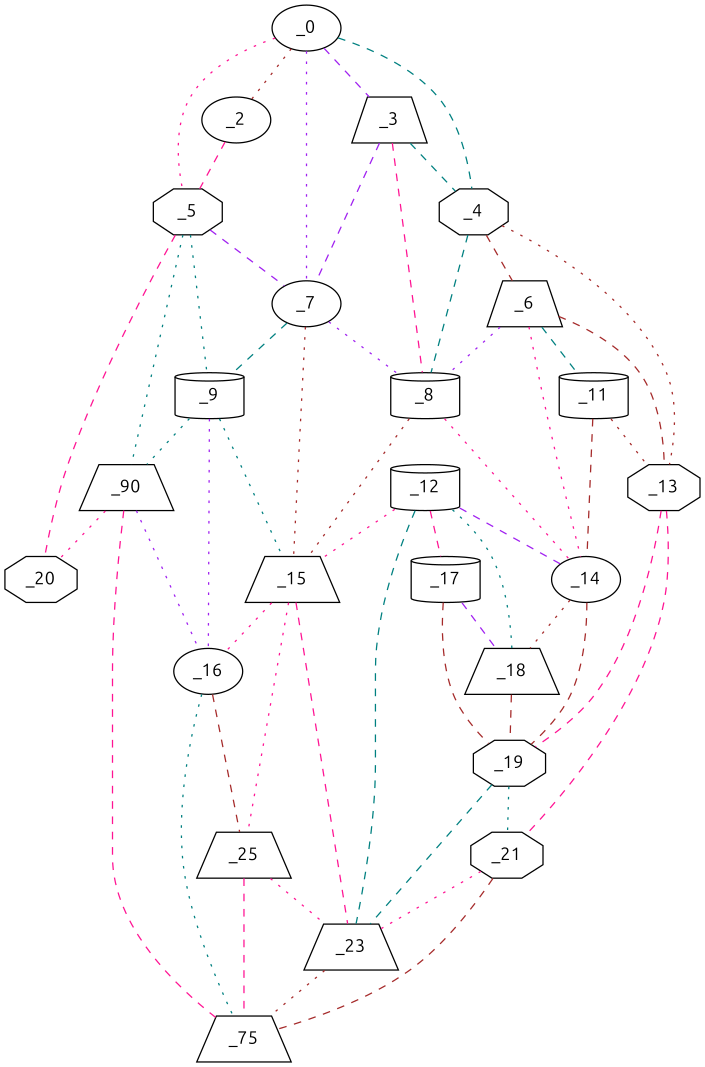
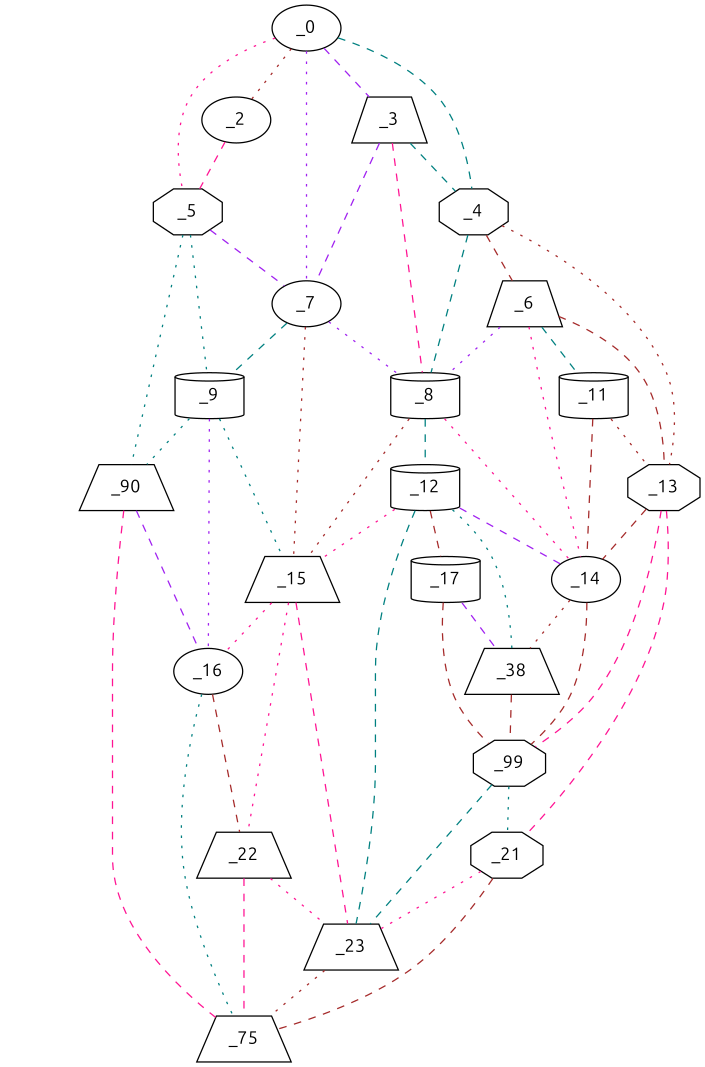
edge "_8" -- "_12": added
edge "_12" -- "_17": color deeppink -> brown
edge "_13" -- "_14": added
node "_20": removed
edge "_90" -- "_16": style dotted -> dashed
node "_18": label "_18" -> "_38"
node "_19": label "_19" -> "_99"
node "_25": label "_25" -> "_22"
